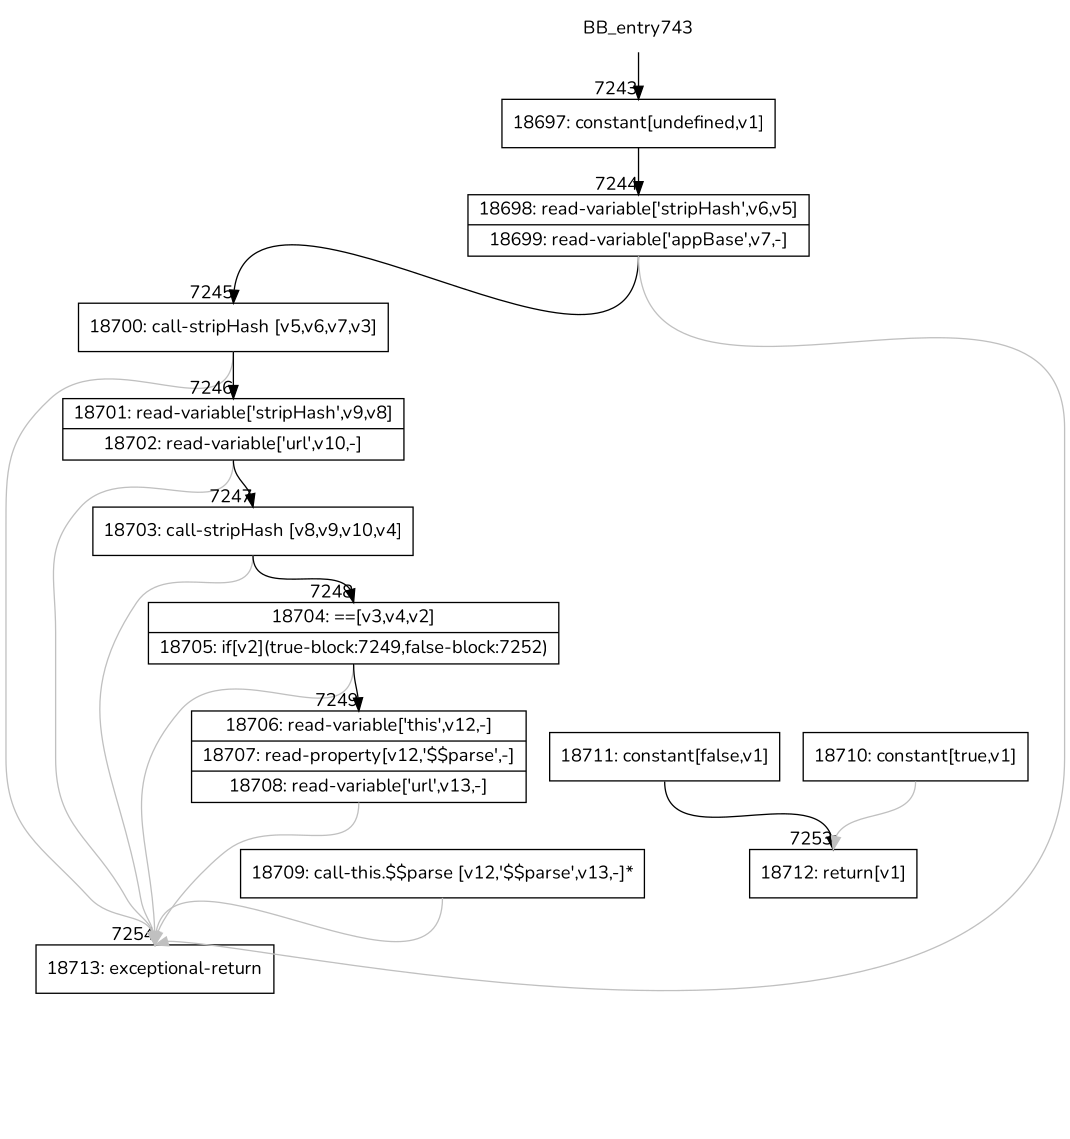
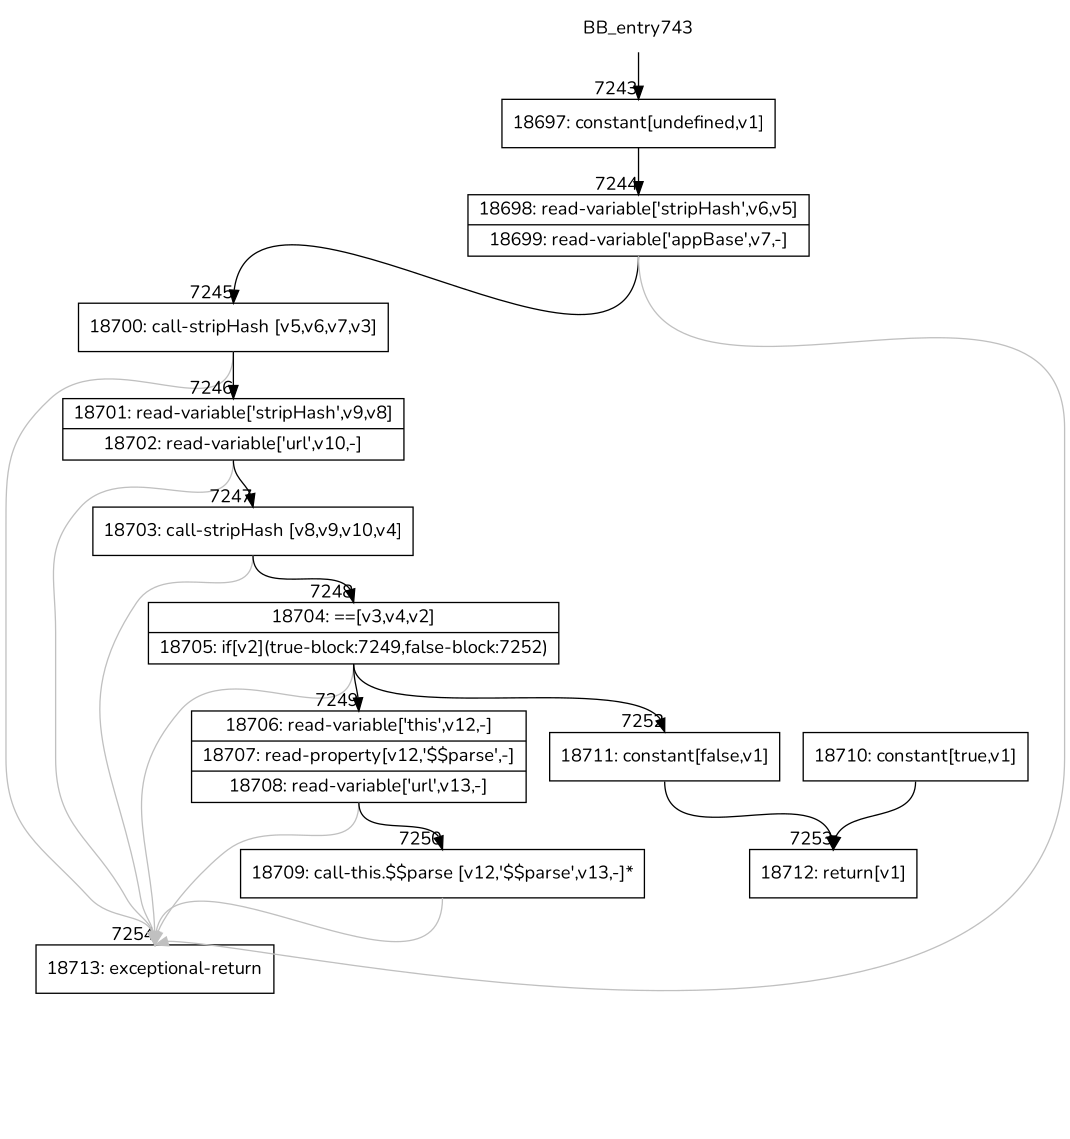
edge "18704: ==[v3,v4,v2]" -> "18711: constant[false,v1]": added
edge "18710: constant[true,v1]" -> "18712: return[v1]": color gray -> black
edge "18706: read-variable['this',v12,-]" -> "18709: call-this.$$parse [v12,'$$parse',v13,-]*": added
